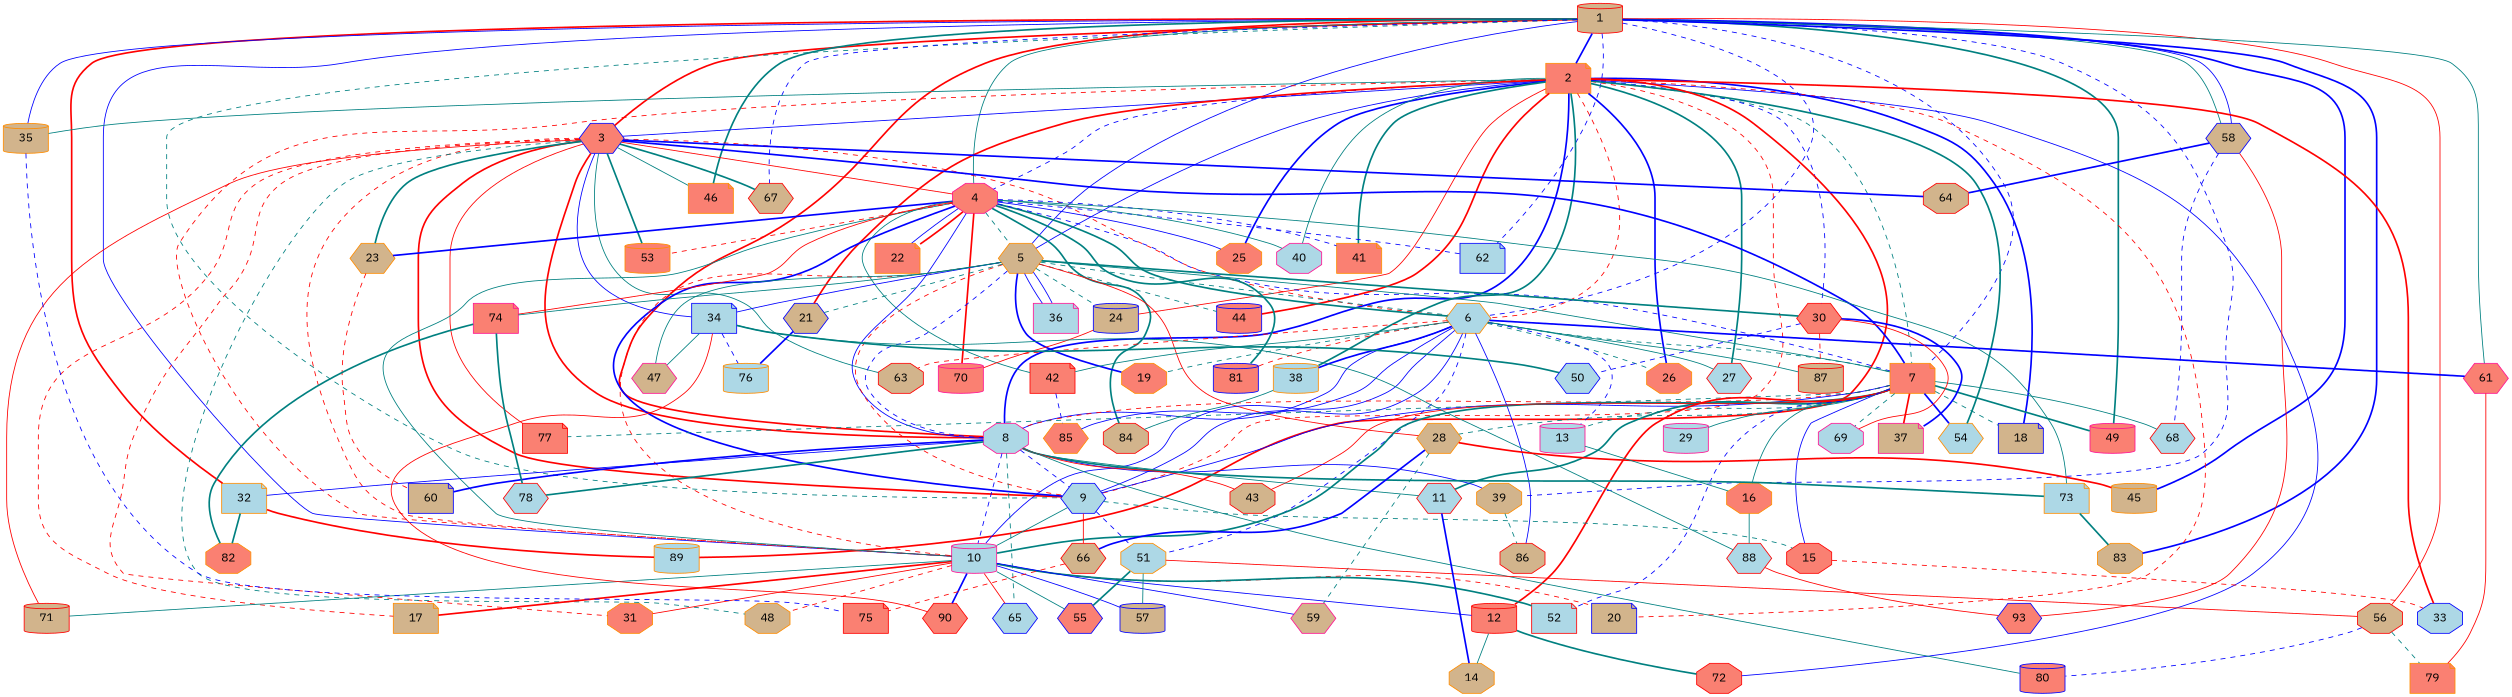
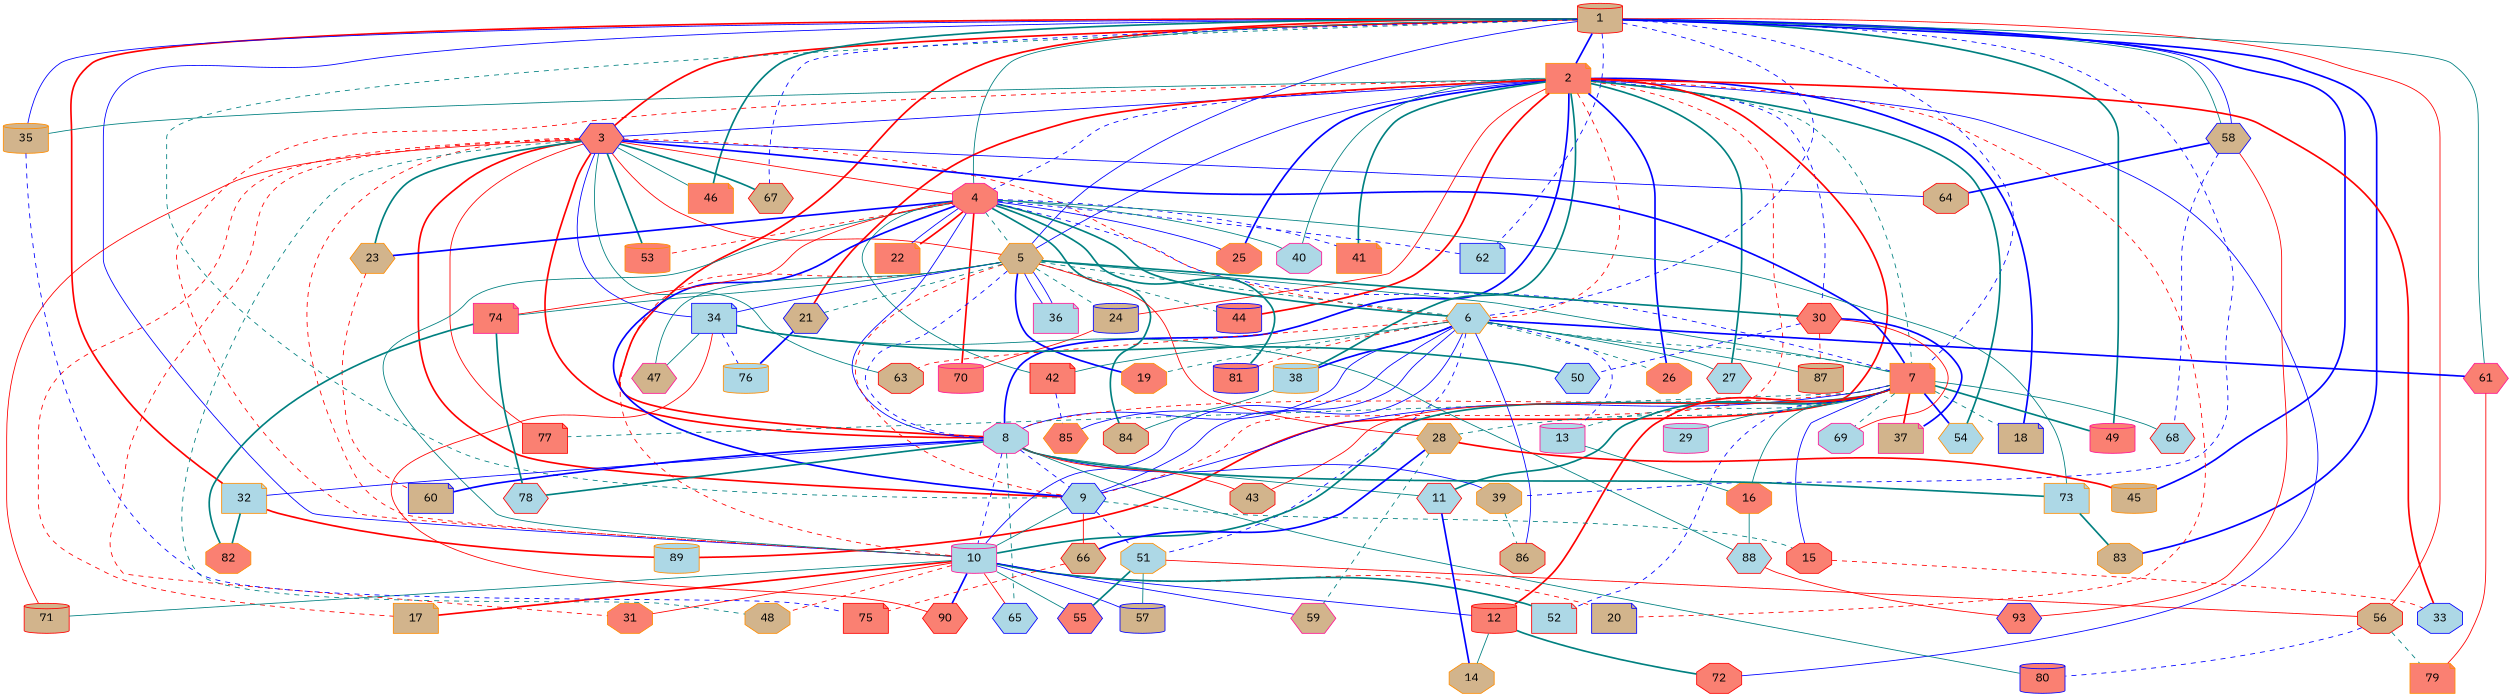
edge "3" -- "64": style bold -> solid
edge "3" -- "5": added
